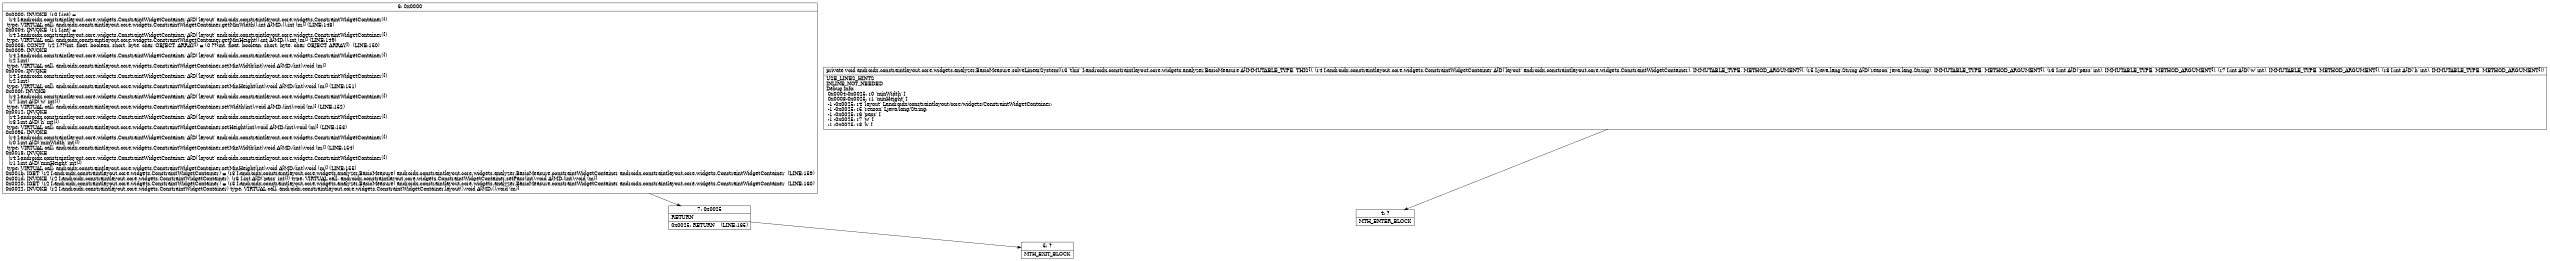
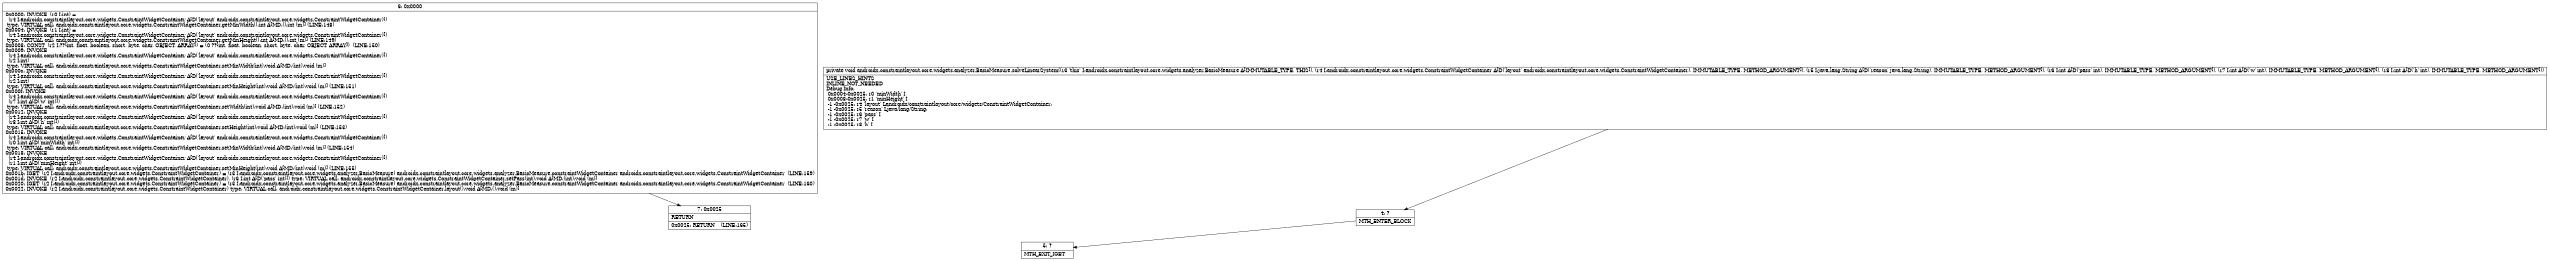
node "6: 0x0000": text "0x0095: INVOKE" -> "0x0015: INVOKE"
edge "7: 0x0025" -> "5: ?": now "4: ?" -> "5: ?"
node "5: ?": text "MTH_EXIT_BLOCK" -> "MTH_EXIT_IGET"
